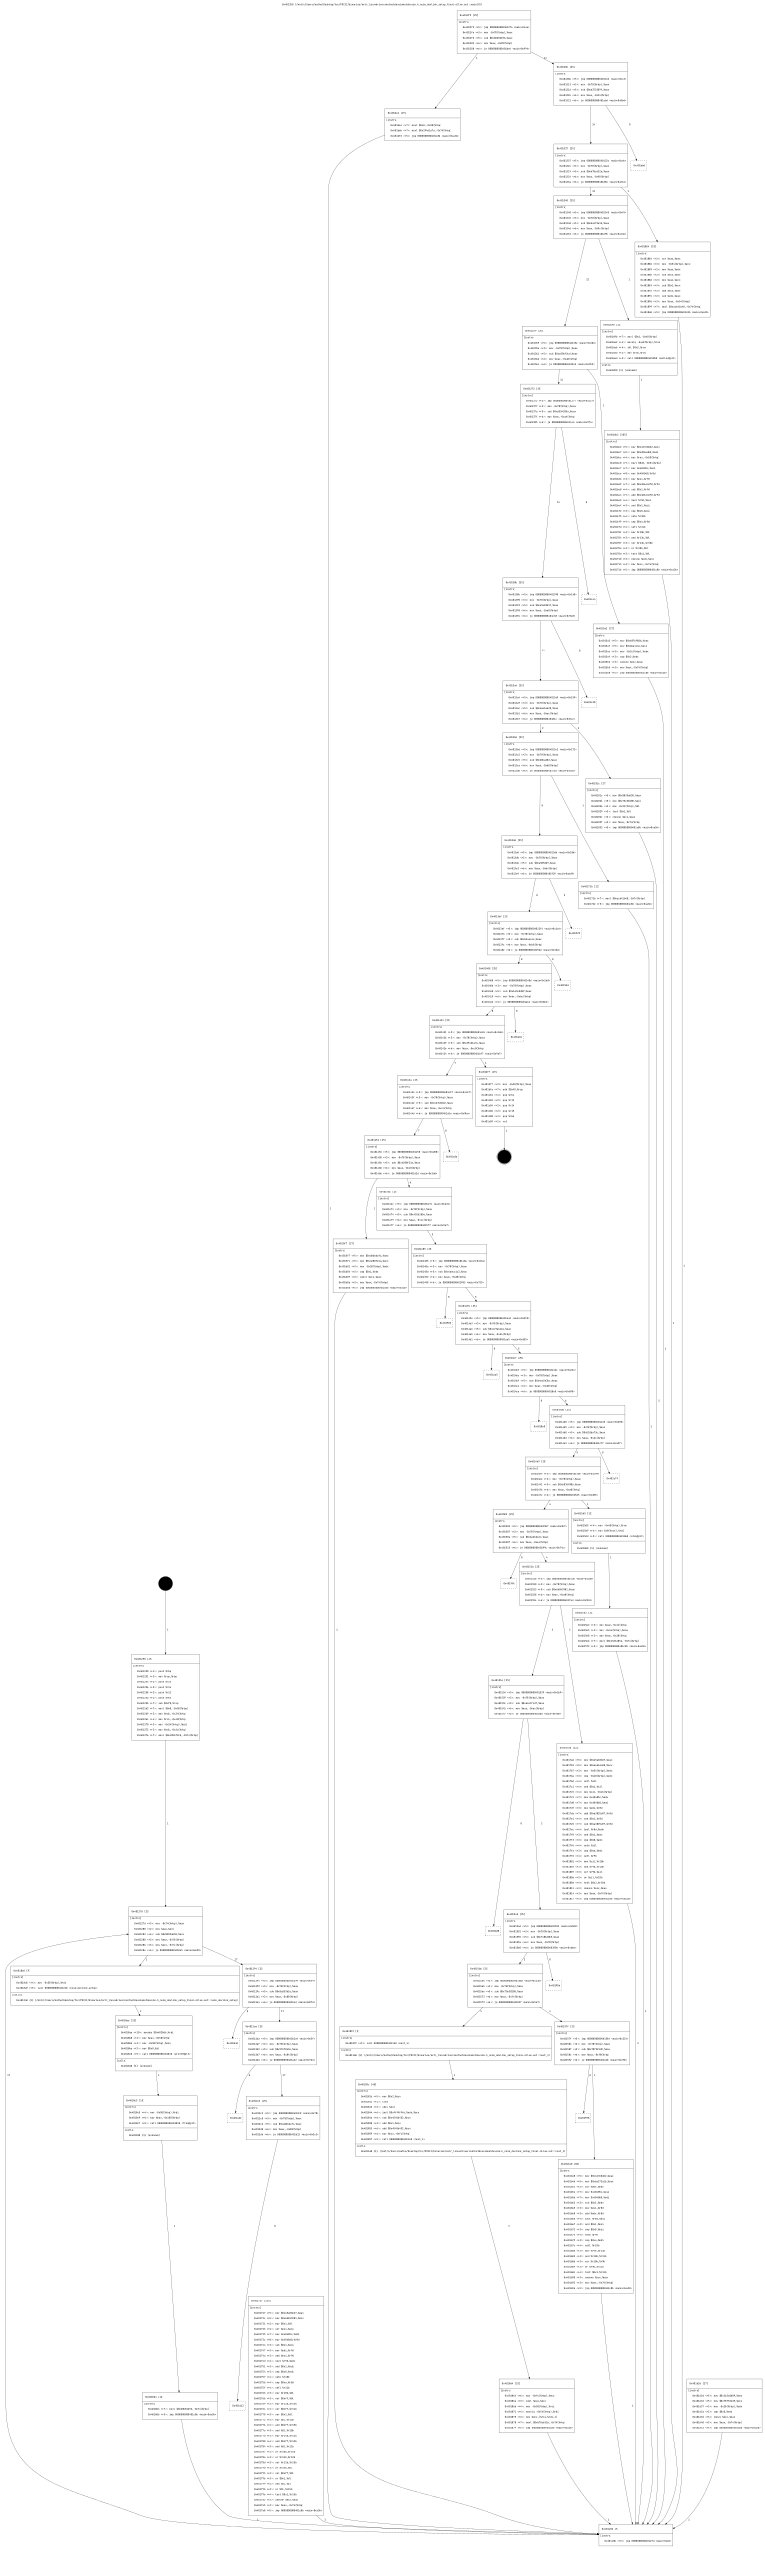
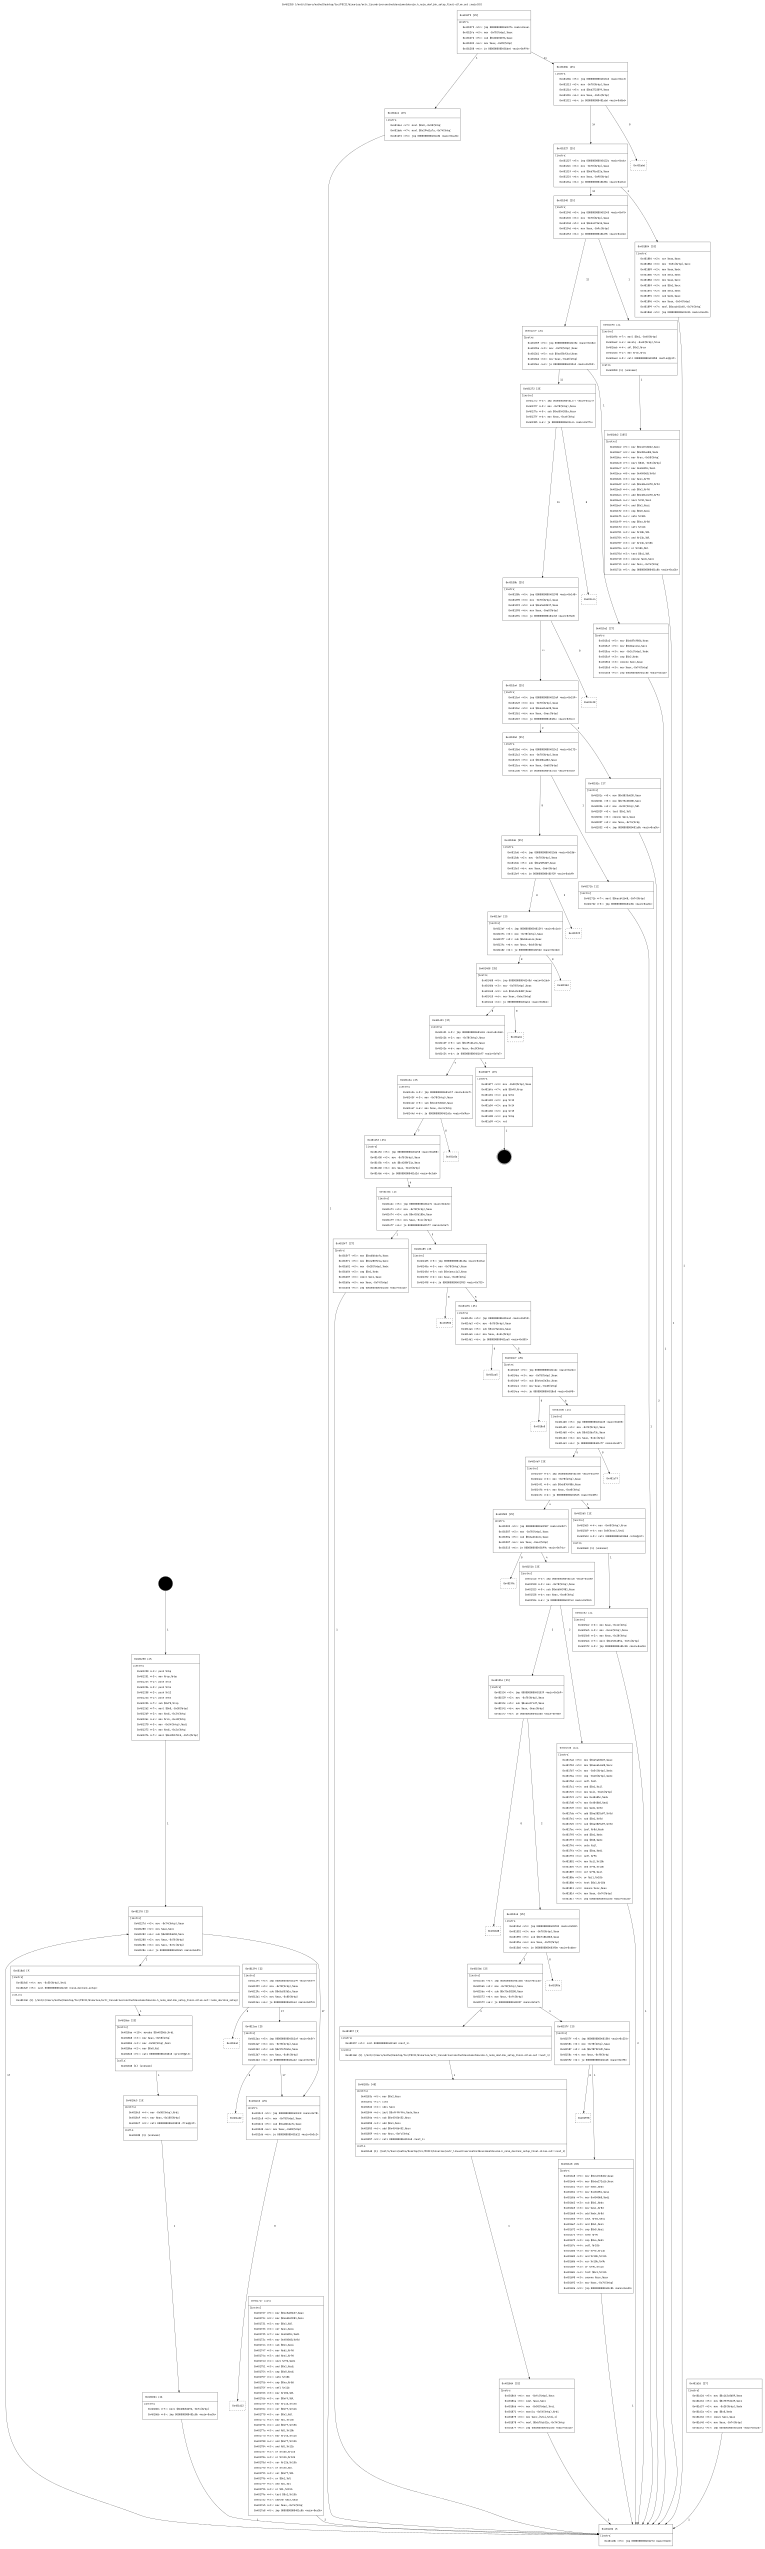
edge "0x401453 [25]" -> "0x4015f7 [27]": now "0x40146c [25]" -> "0x4015f7 [27]"
edge "0x40127d [23]" -> "0x401294 [22]": now "0x40127d [23]" -> "0x4012c3 [25]"
